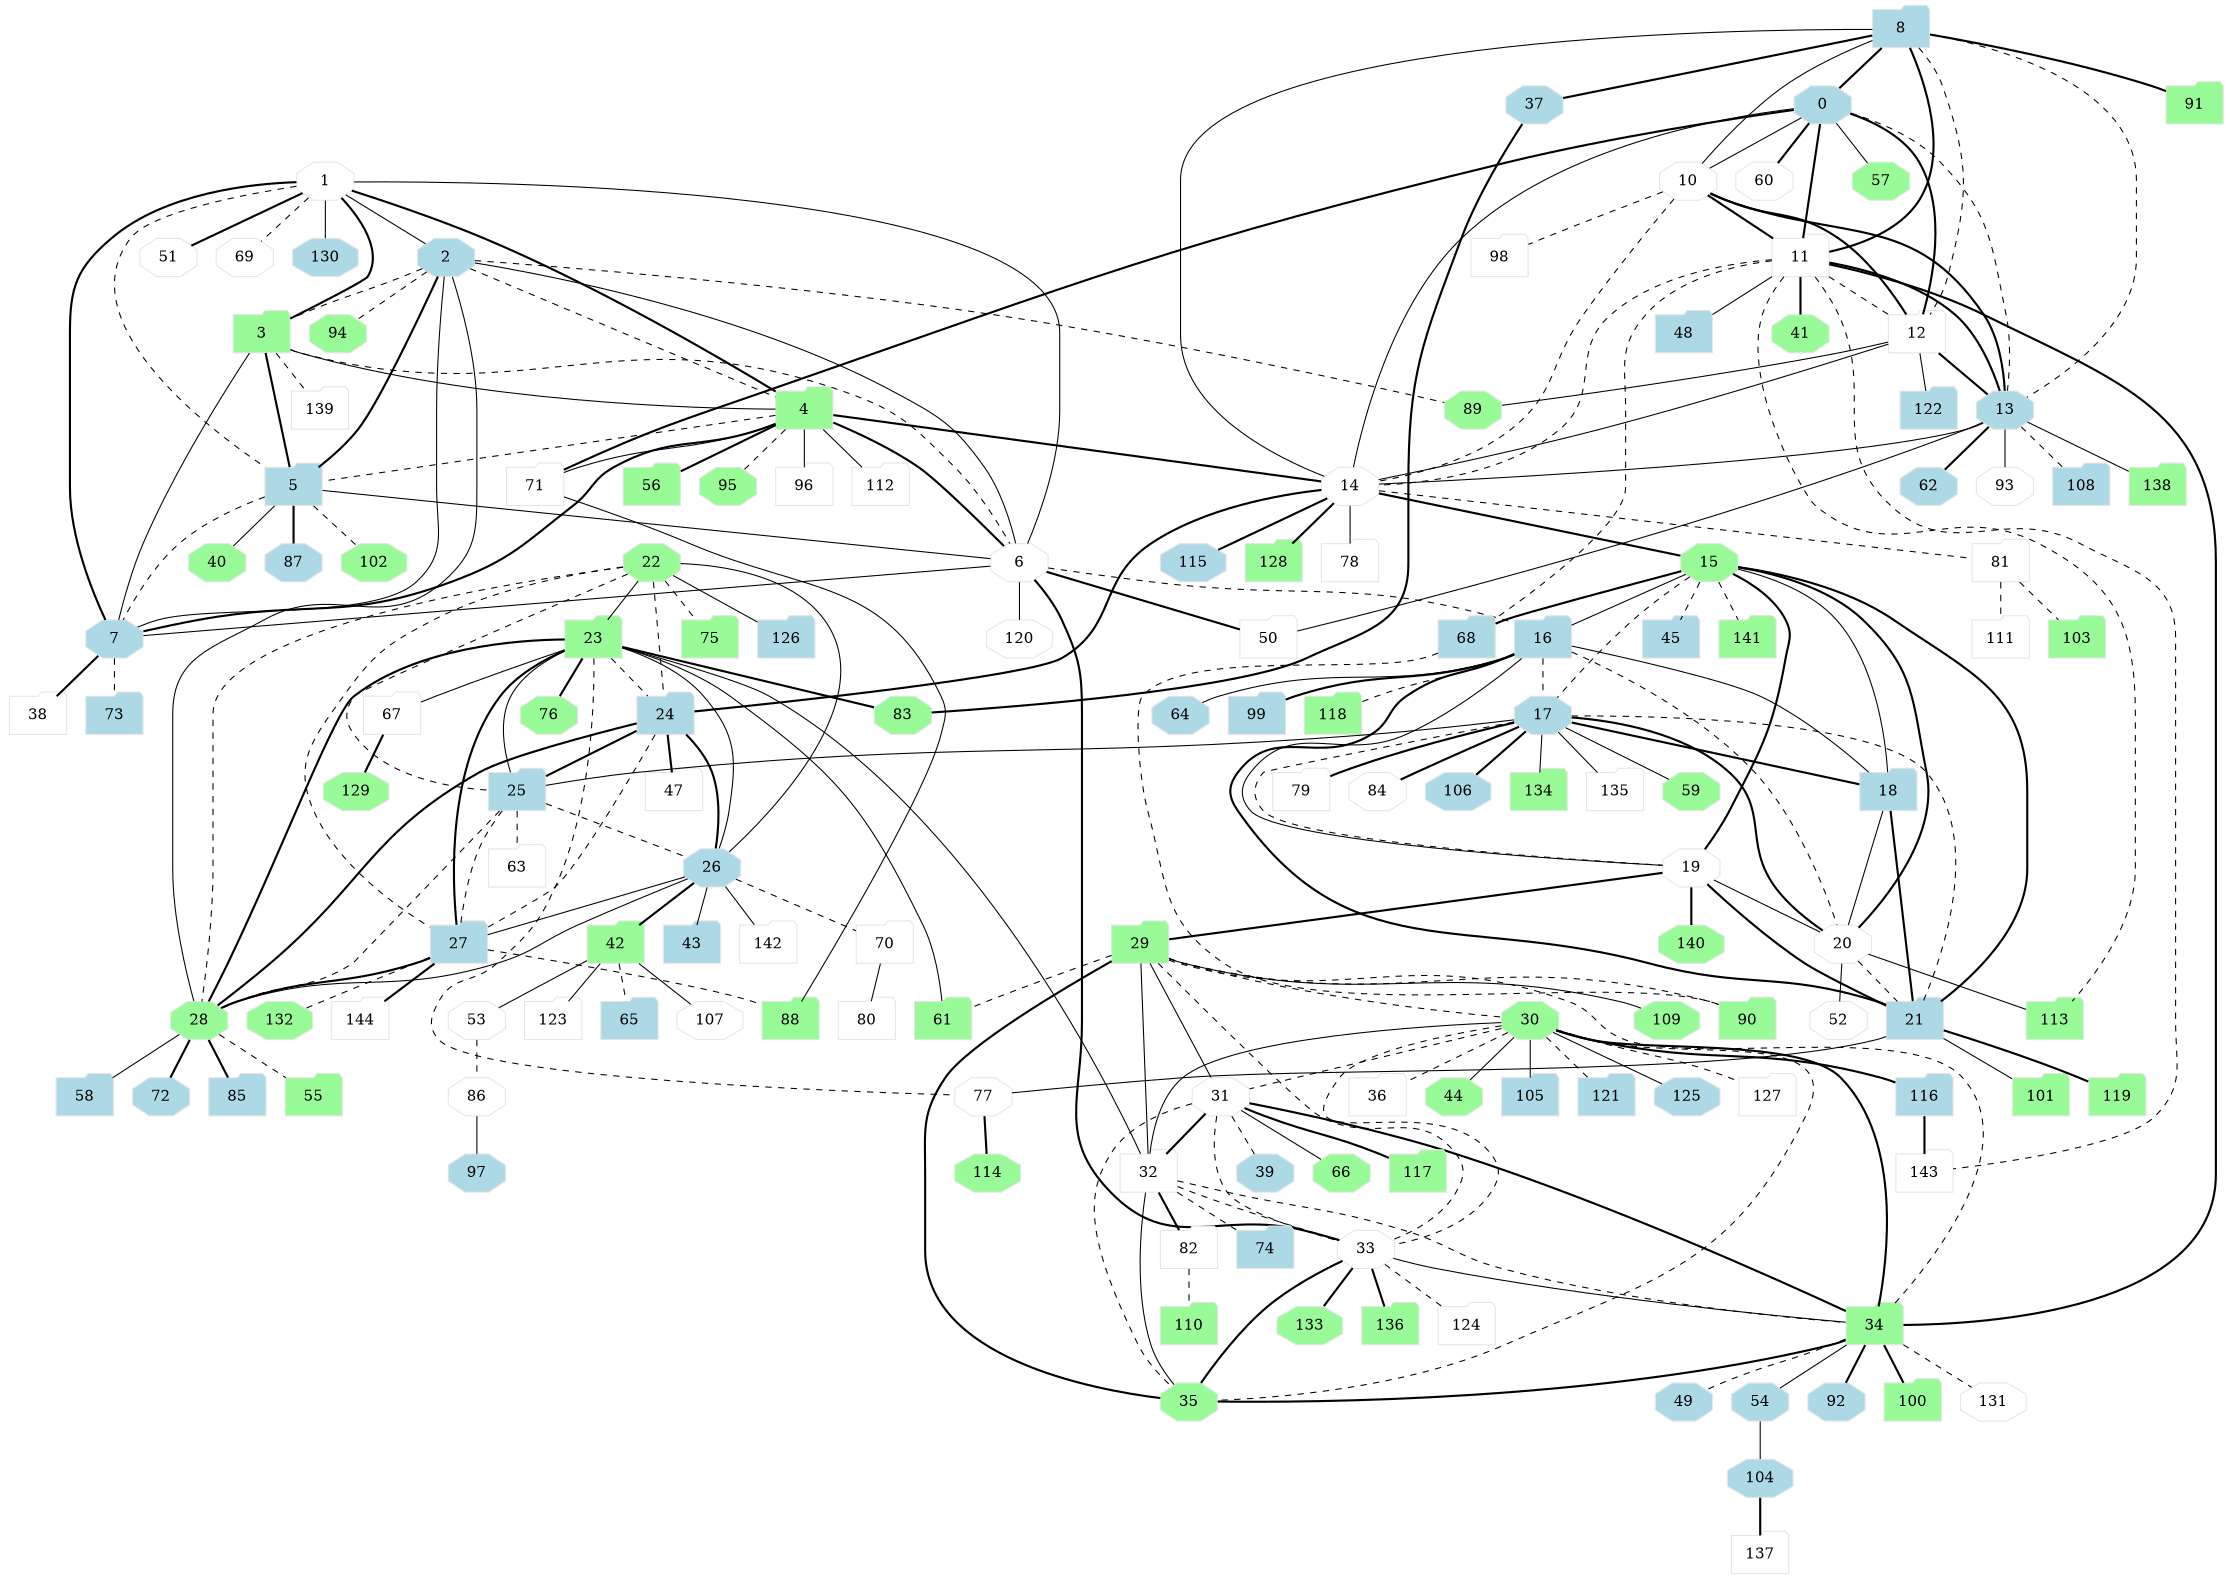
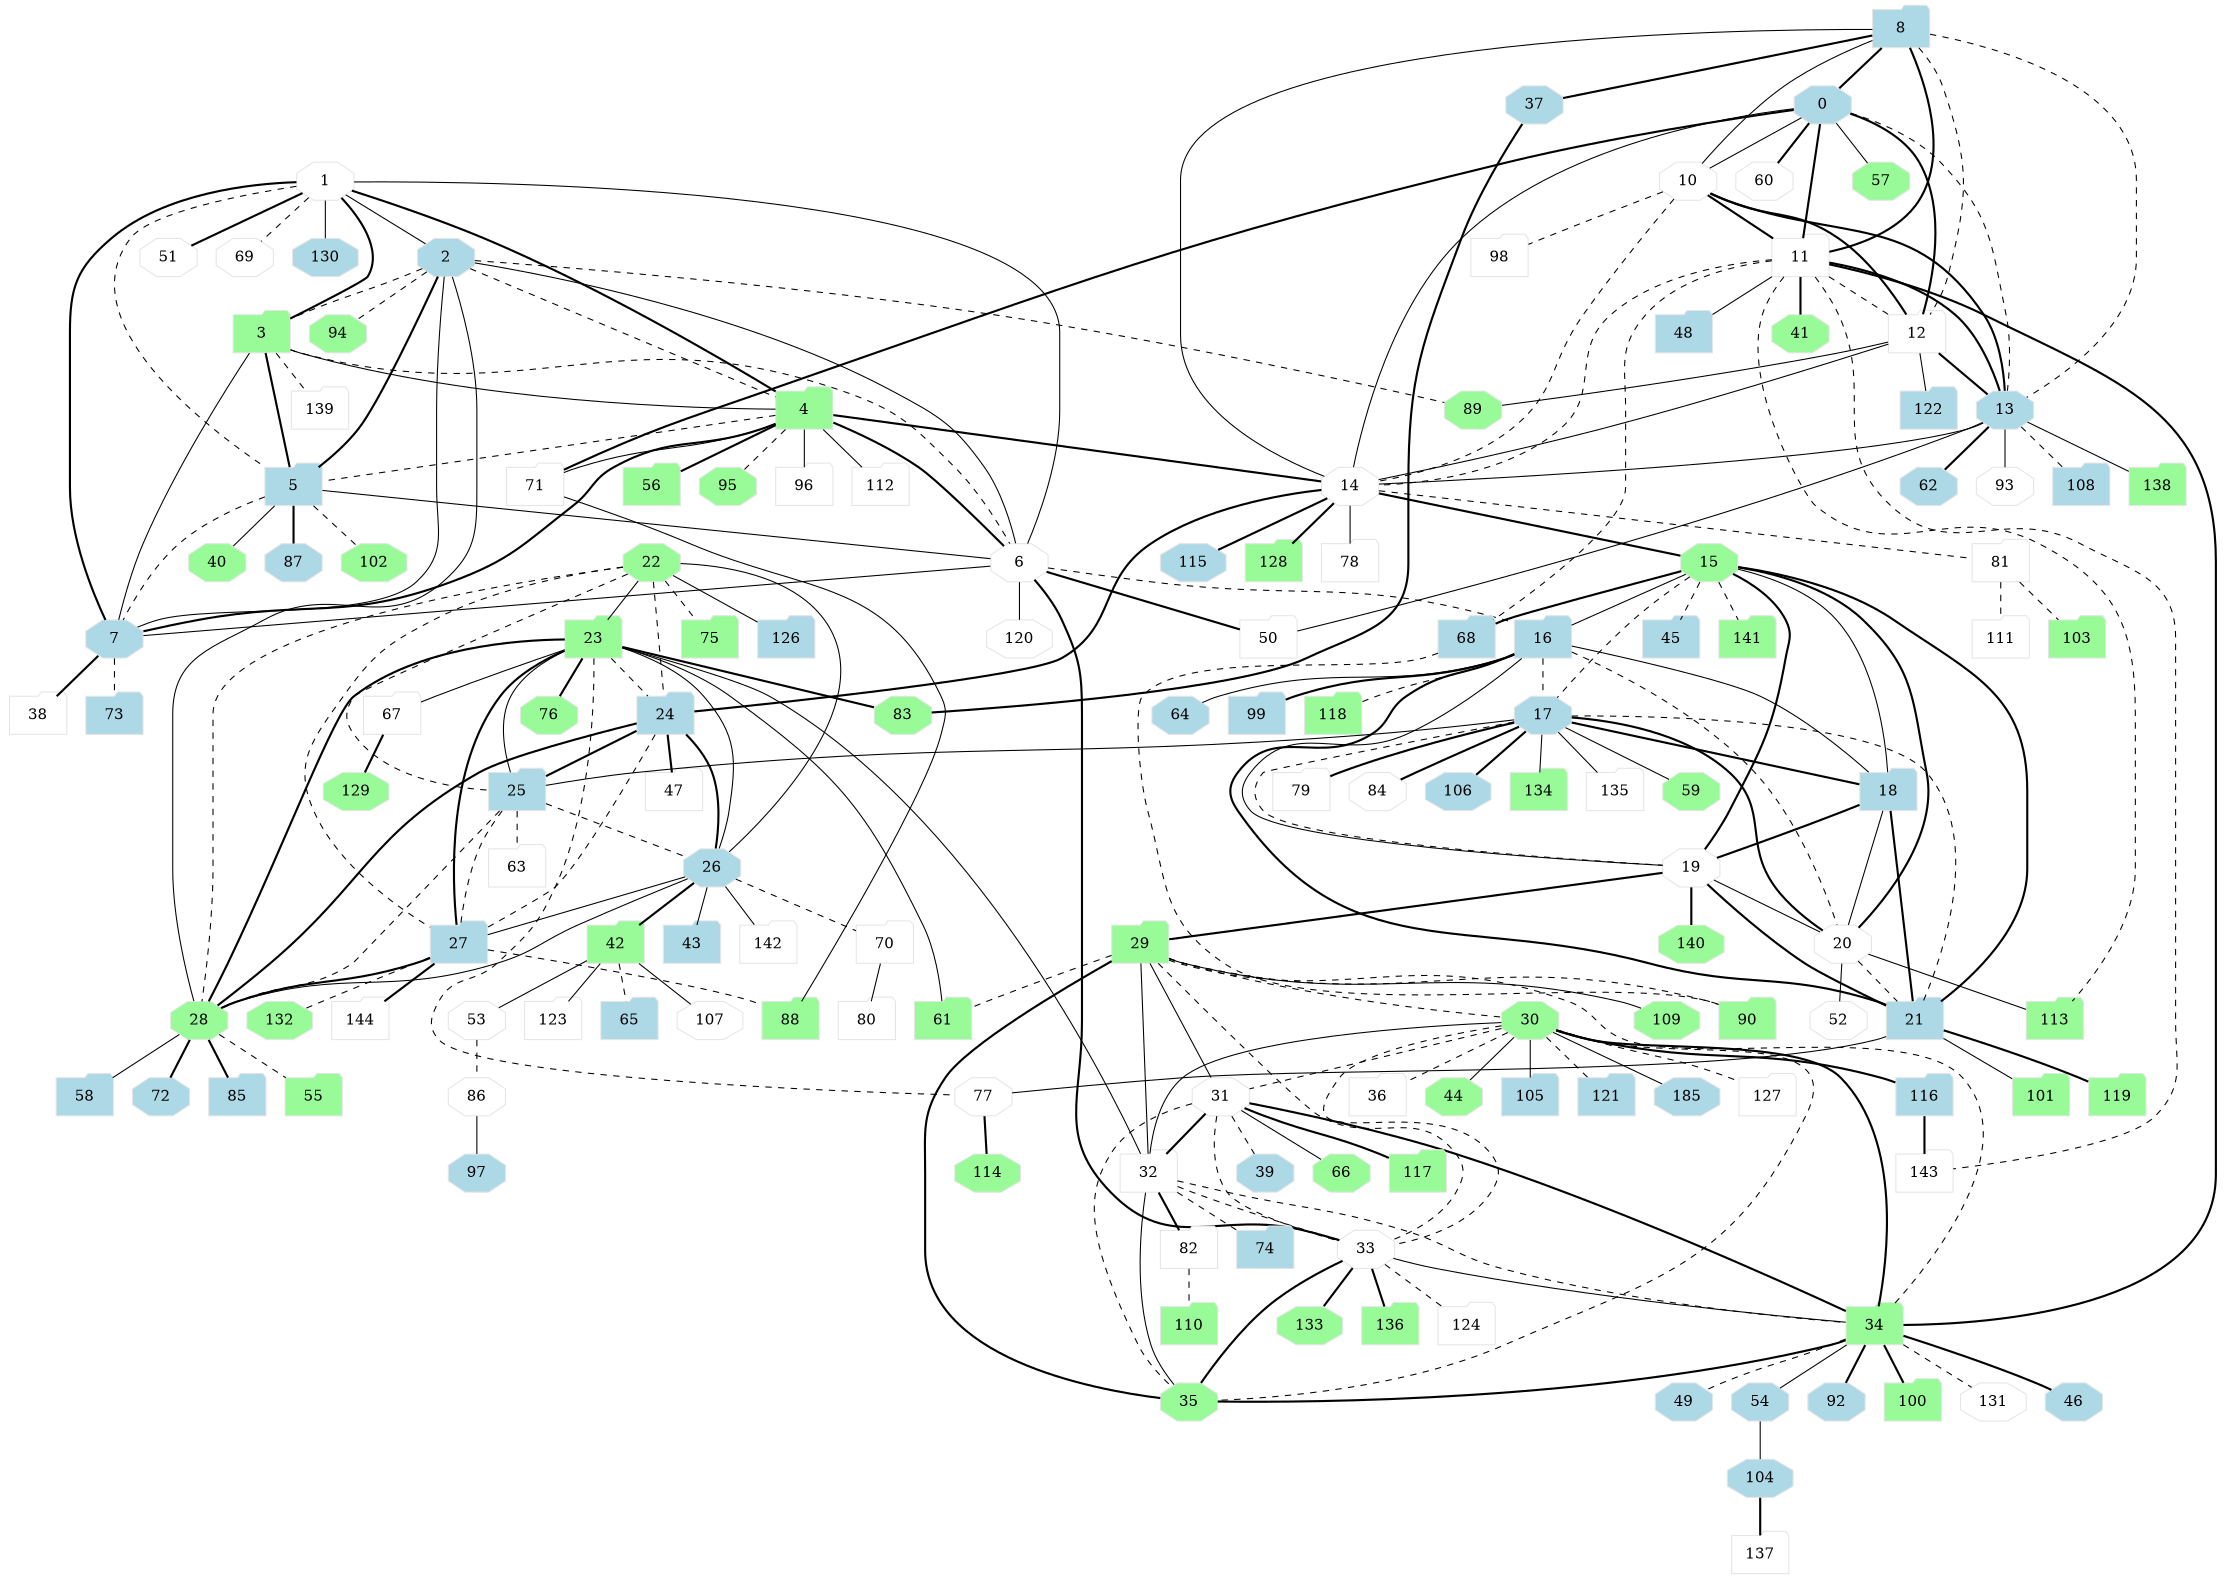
node "91": removed
edge "18" -- "19": added
node "125": label "125" -> "185"
node "46": added
